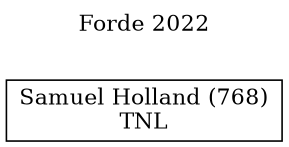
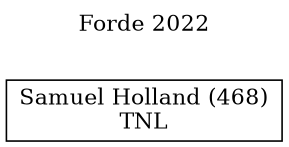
node "Samuel Holland (768) TNL": label "Samuel Holland (768) TNL" -> "Samuel Holland (468) TNL"
